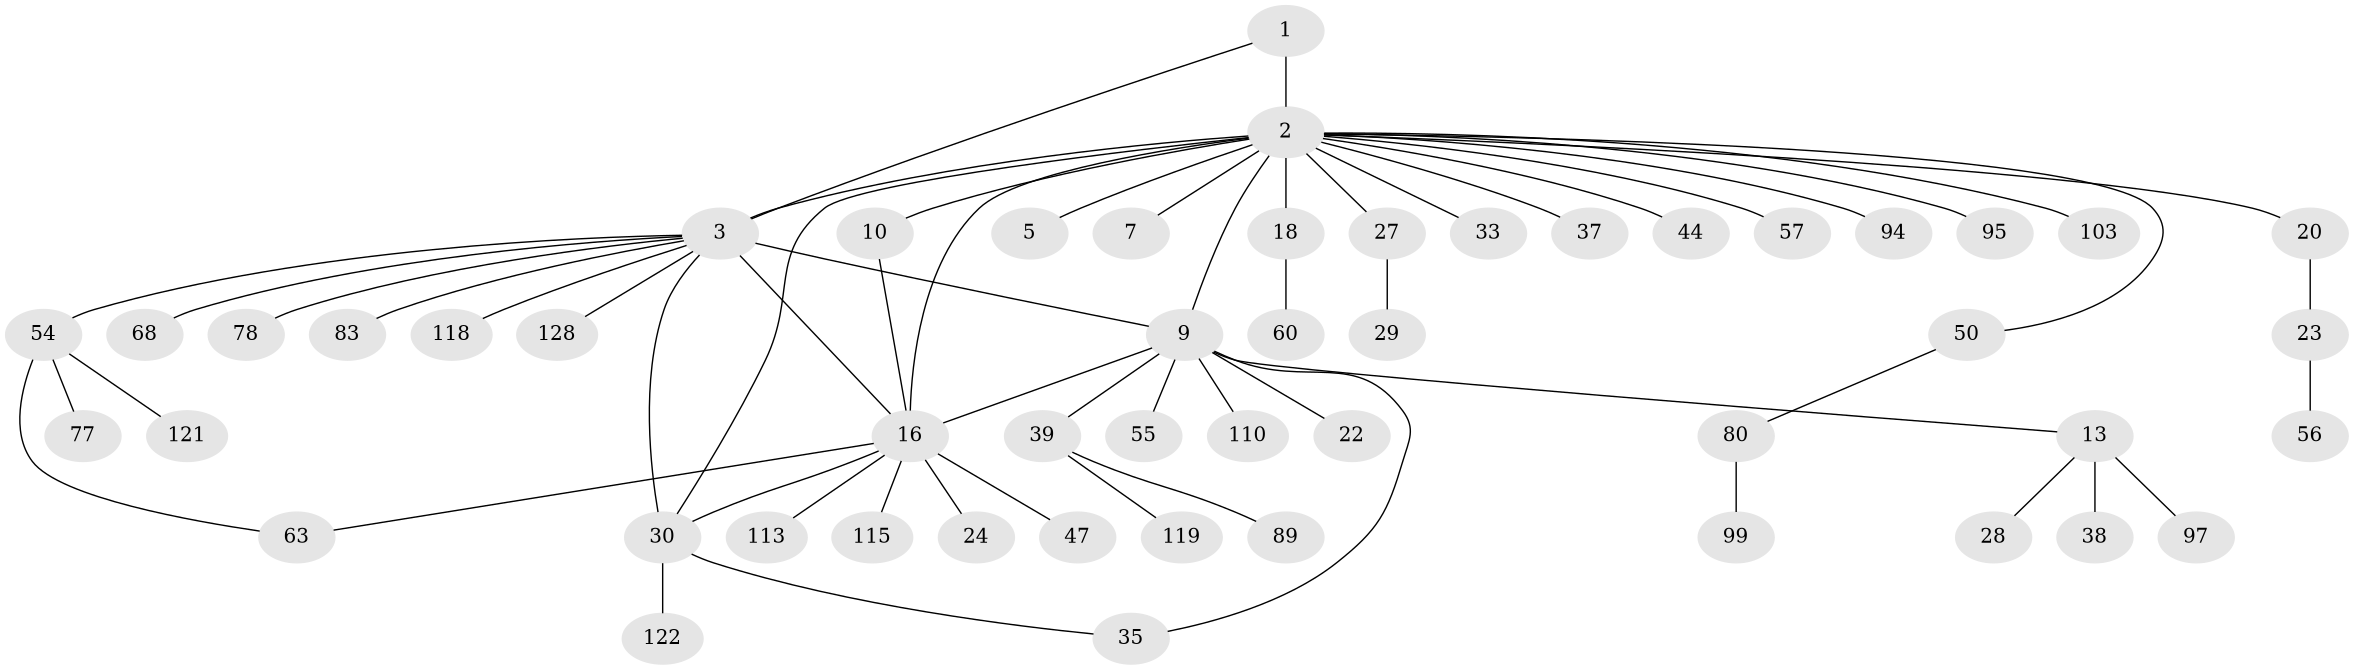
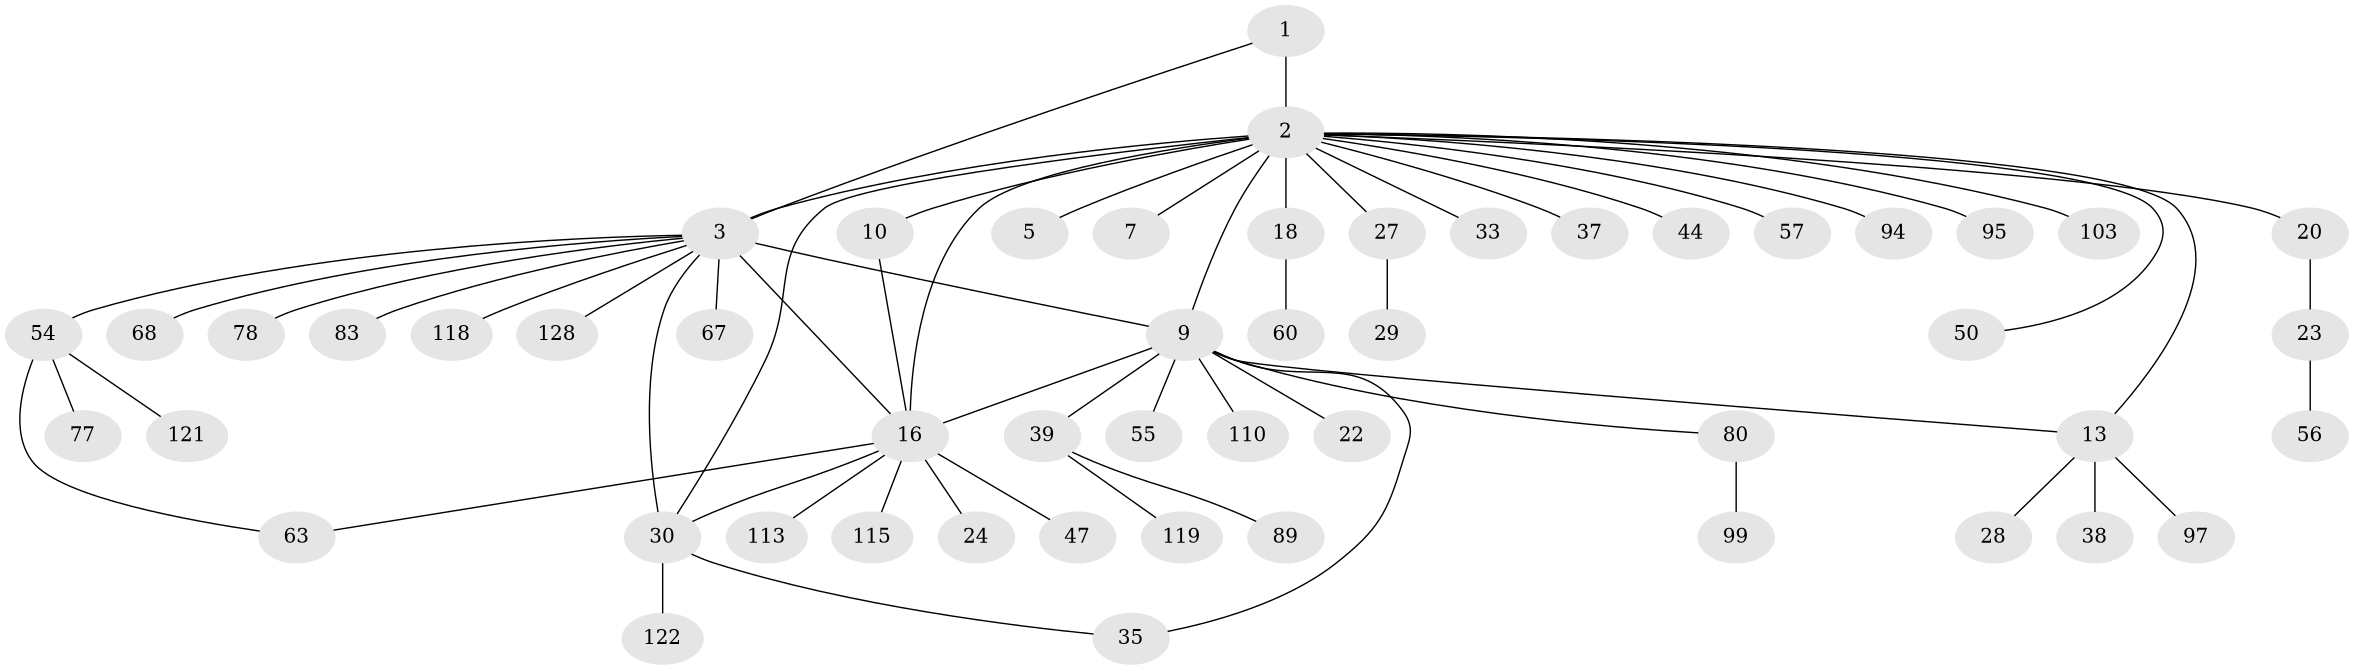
edge "2" -- "13": added
node "67": added
edge "50" -- "80": now "9" -- "80"
